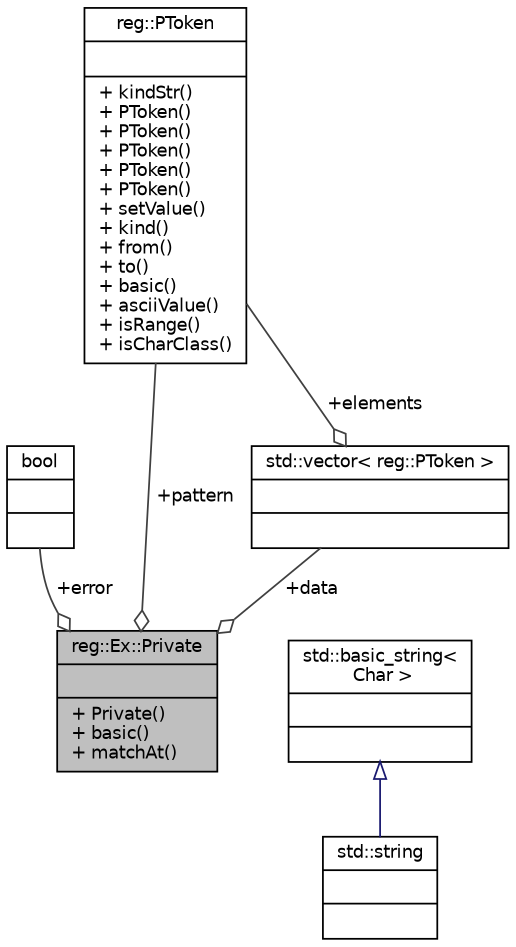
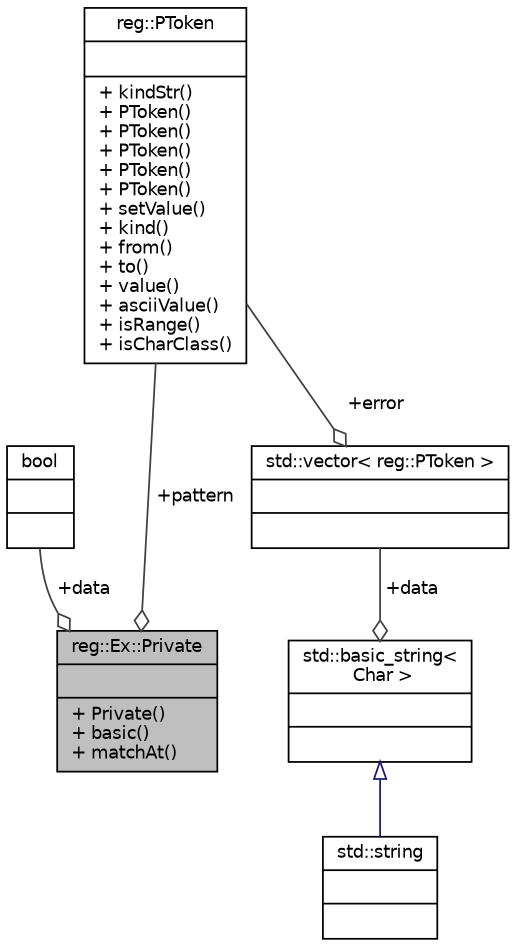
node "reg::PToken": text "+ basic()" -> "+ value()"
edge "reg::PToken" -> "std::vector< reg::PToken >": label " +elements" -> " +error"
edge "std::vector< reg::PToken >" -> "reg::Ex::Private": now "std::vector< reg::PToken >" -> "std::basic_string<"
edge "bool" -> "reg::Ex::Private": label " +error" -> " +data"
